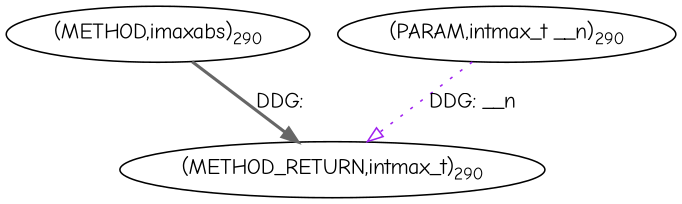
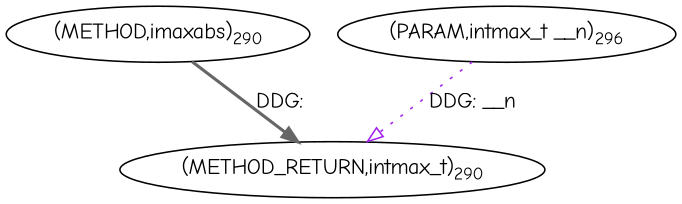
node "(PARAM,intmax_t __n)": text "290" -> "296"
